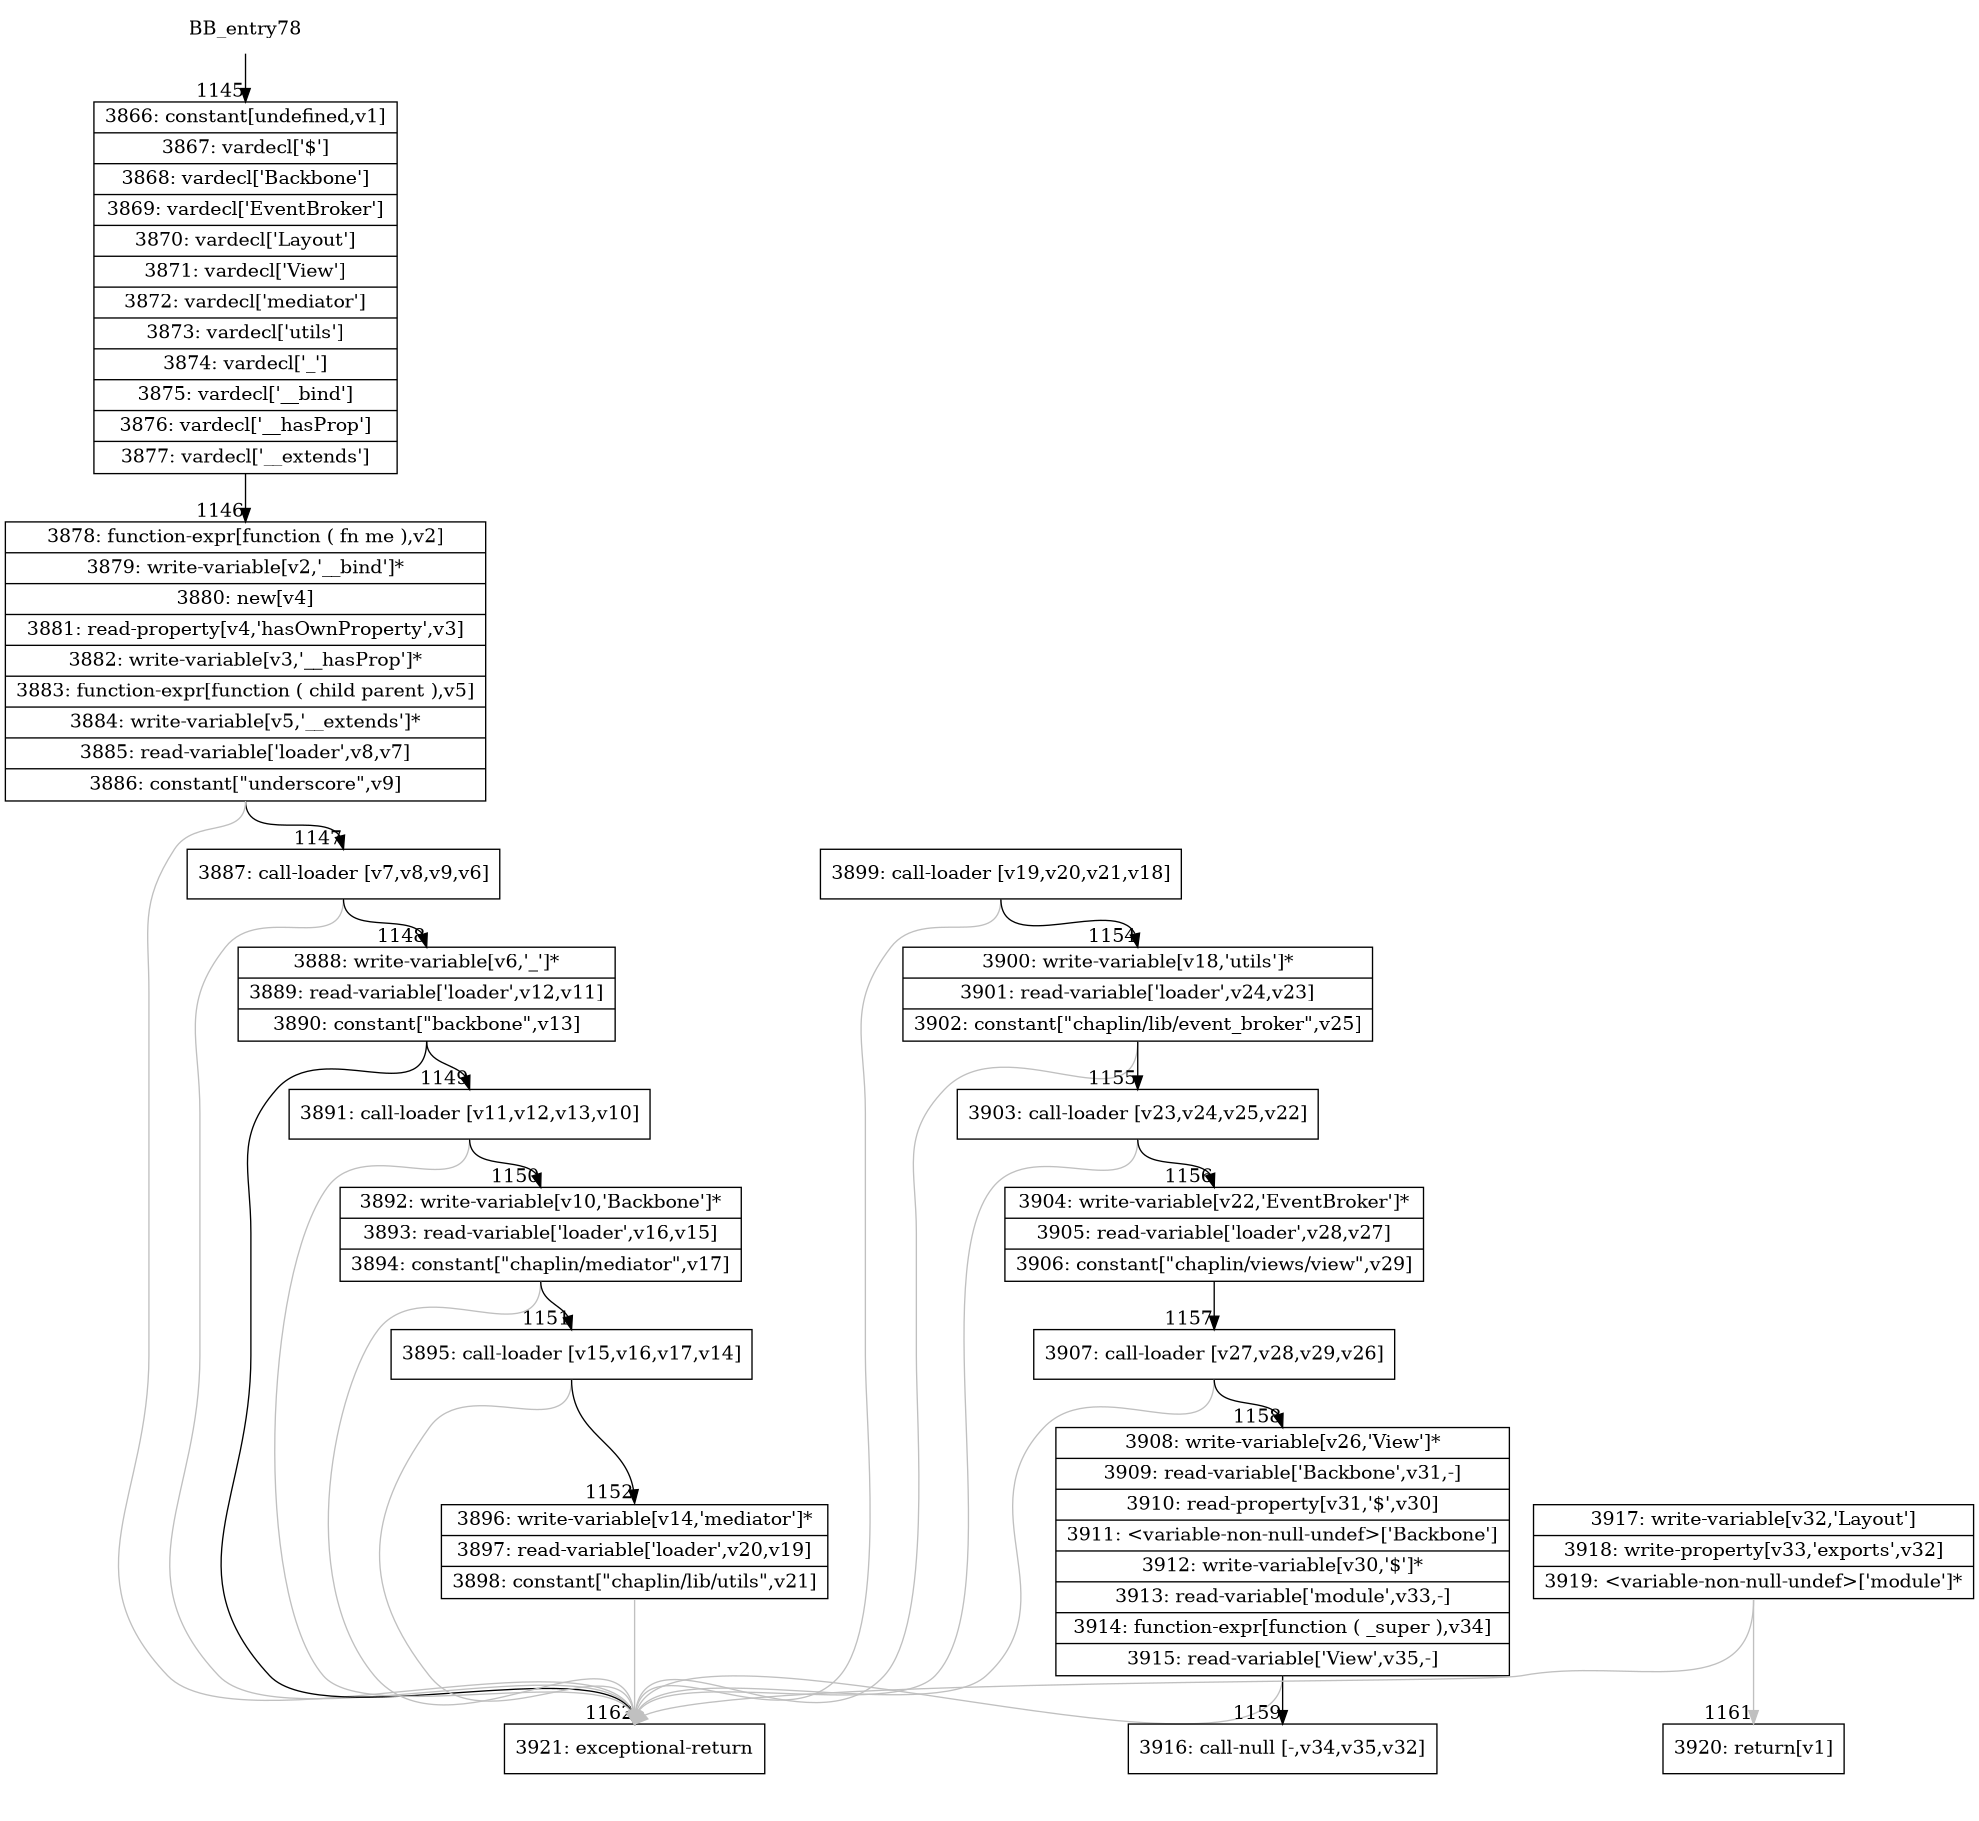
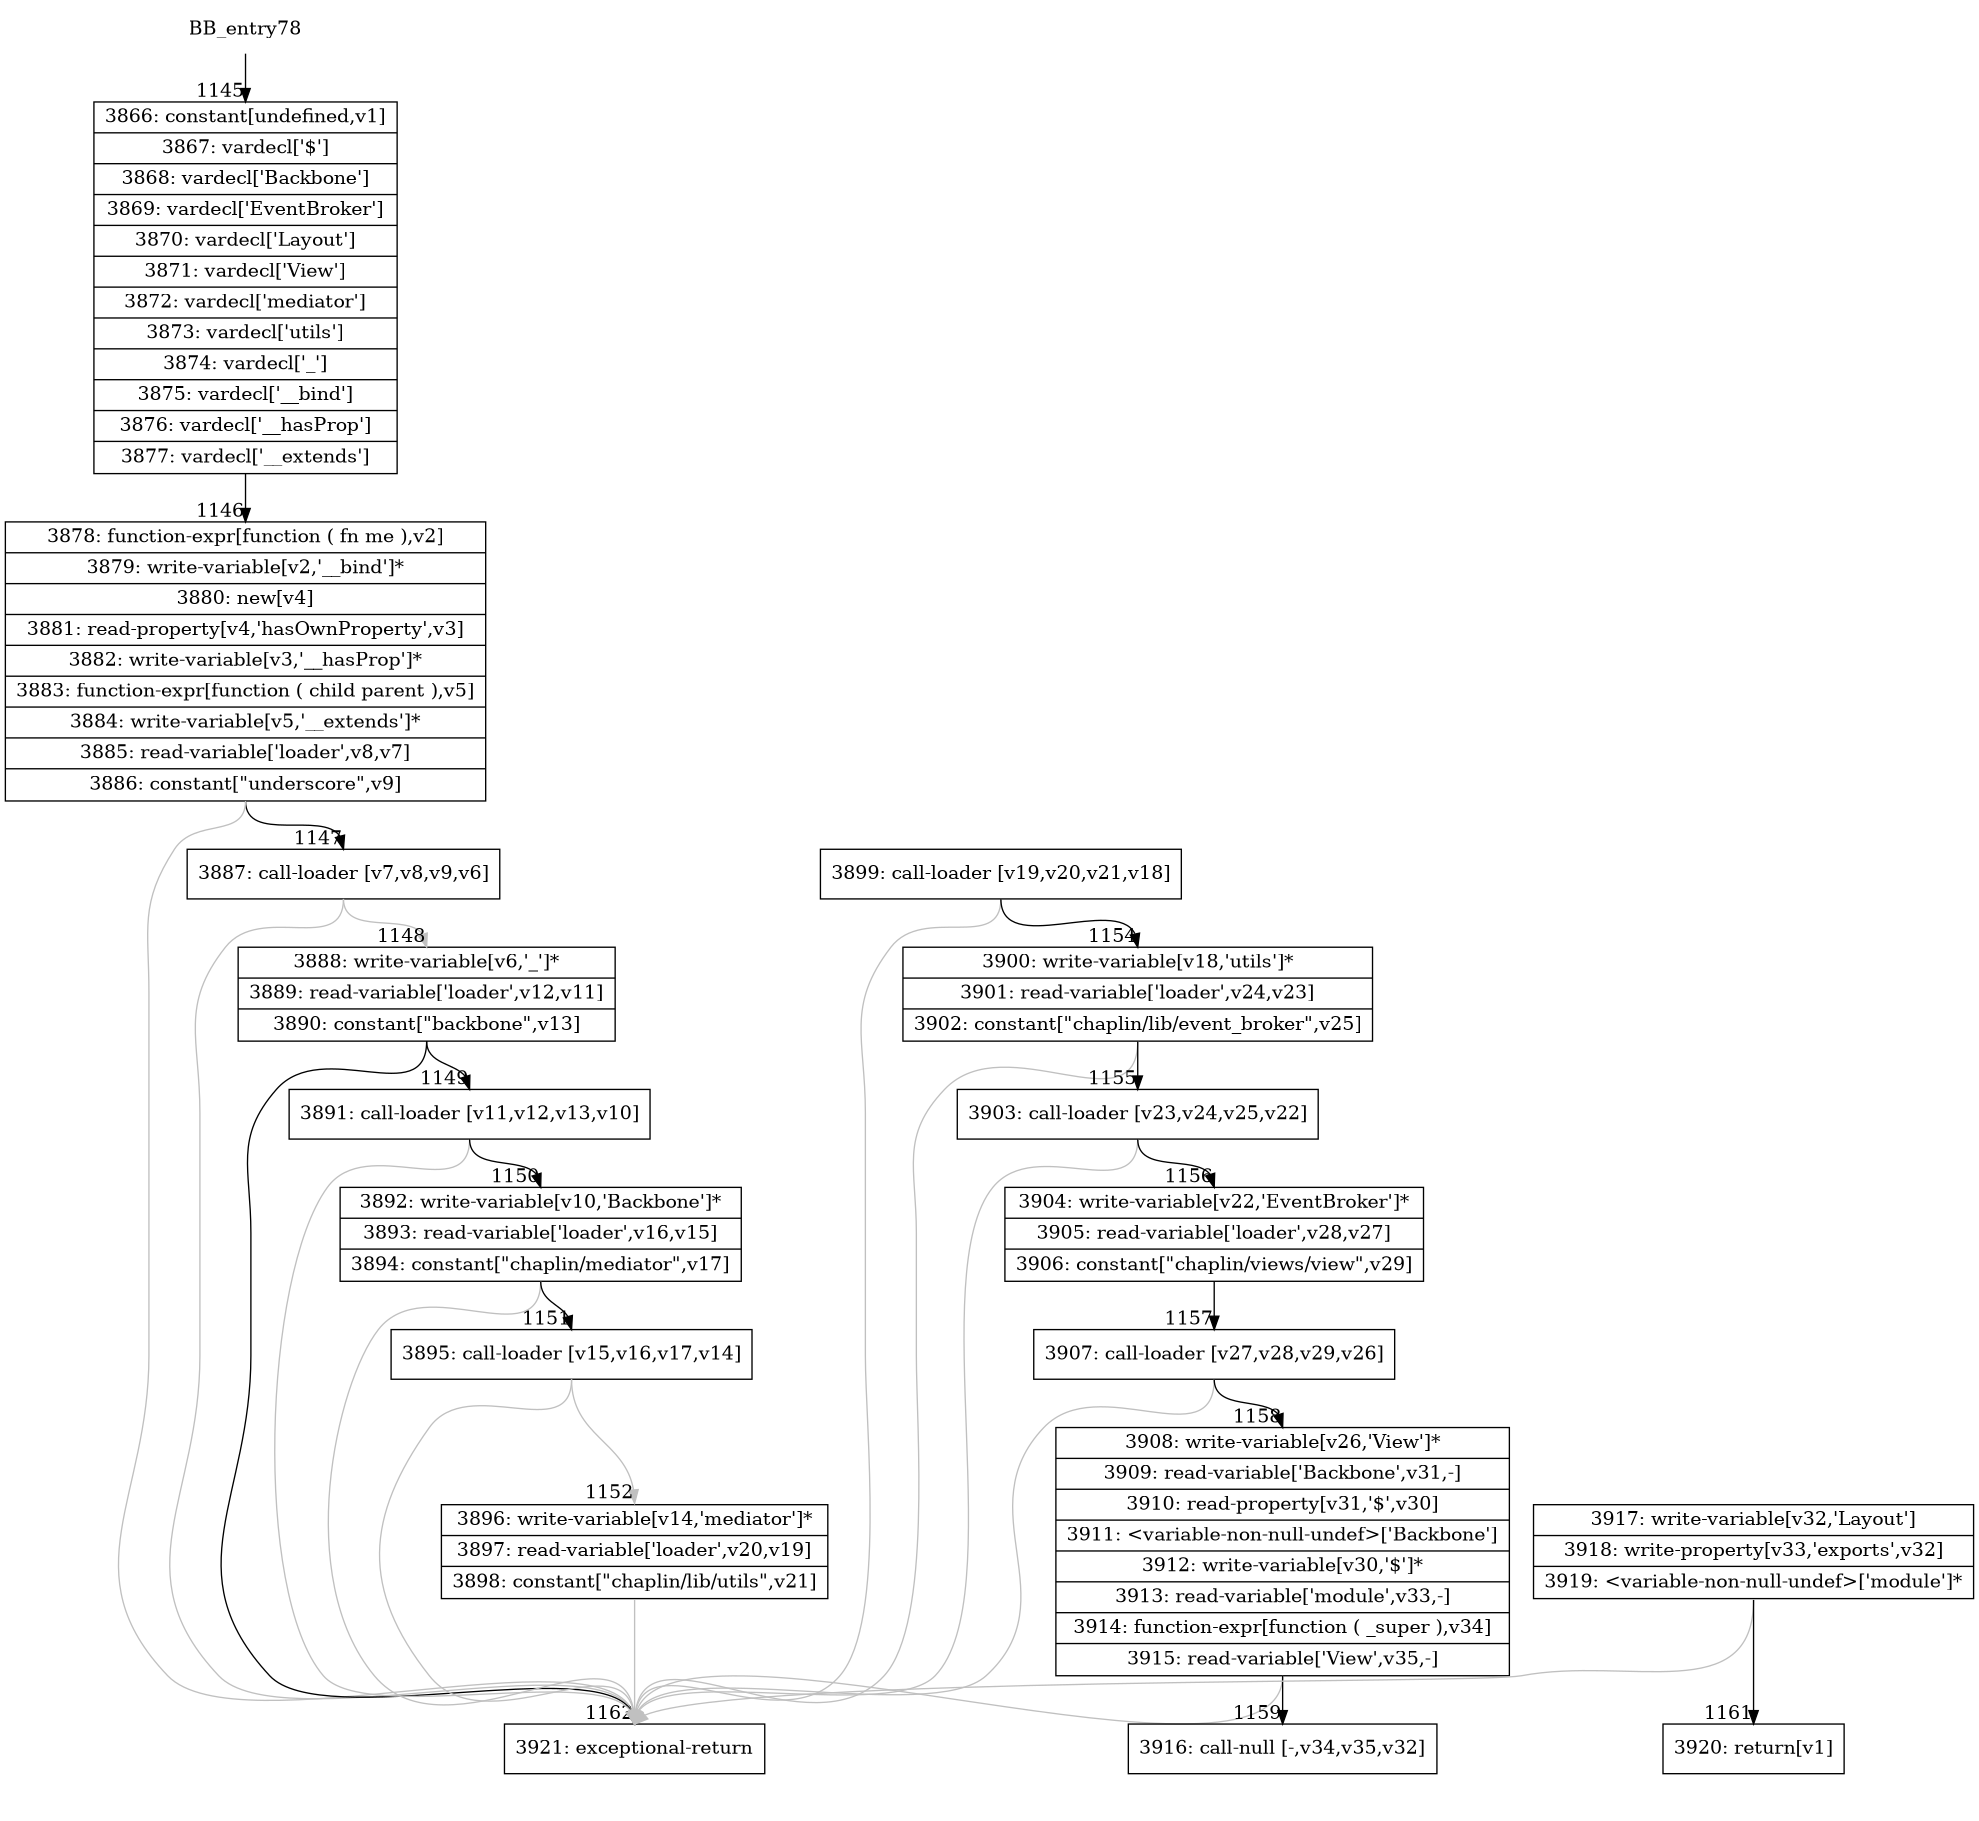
edge "3887: call-loader [v7,v8,v9,v6]" -> "3888: write-variable[v6,'_']*": color black -> gray
edge "3895: call-loader [v15,v16,v17,v14]" -> "3896: write-variable[v14,'mediator']*": color black -> gray
edge "3917: write-variable[v32,'Layout']" -> "3920: return[v1]": color gray -> black
